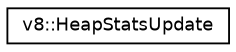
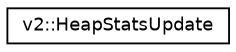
node "v8::HeapStatsUpdate": label "v8::HeapStatsUpdate" -> "v2::HeapStatsUpdate"
